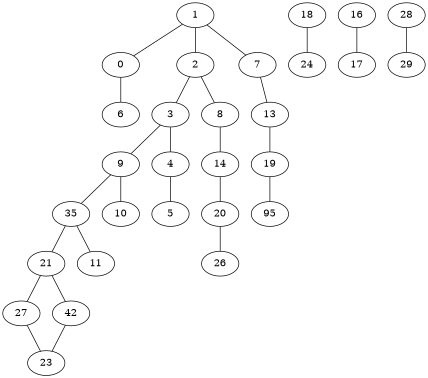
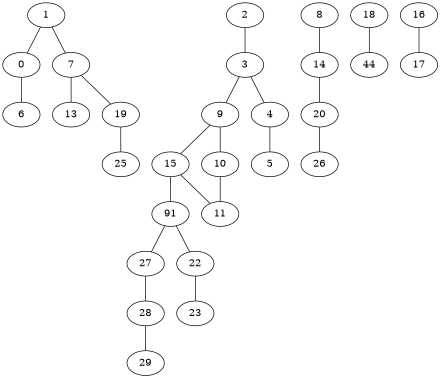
edge "1" -- "2": removed
node "24": label "24" -> "44"
edge "2" -- "8": removed
edge "13" -- "19": now "7" -- "19"
edge "10" -- "11": added
node "35": label "35" -> "15"
node "95": label "95" -> "25"
node "21": label "21" -> "91"
node "42": label "42" -> "22"
edge "27" -- "23": now "27" -- "28"
